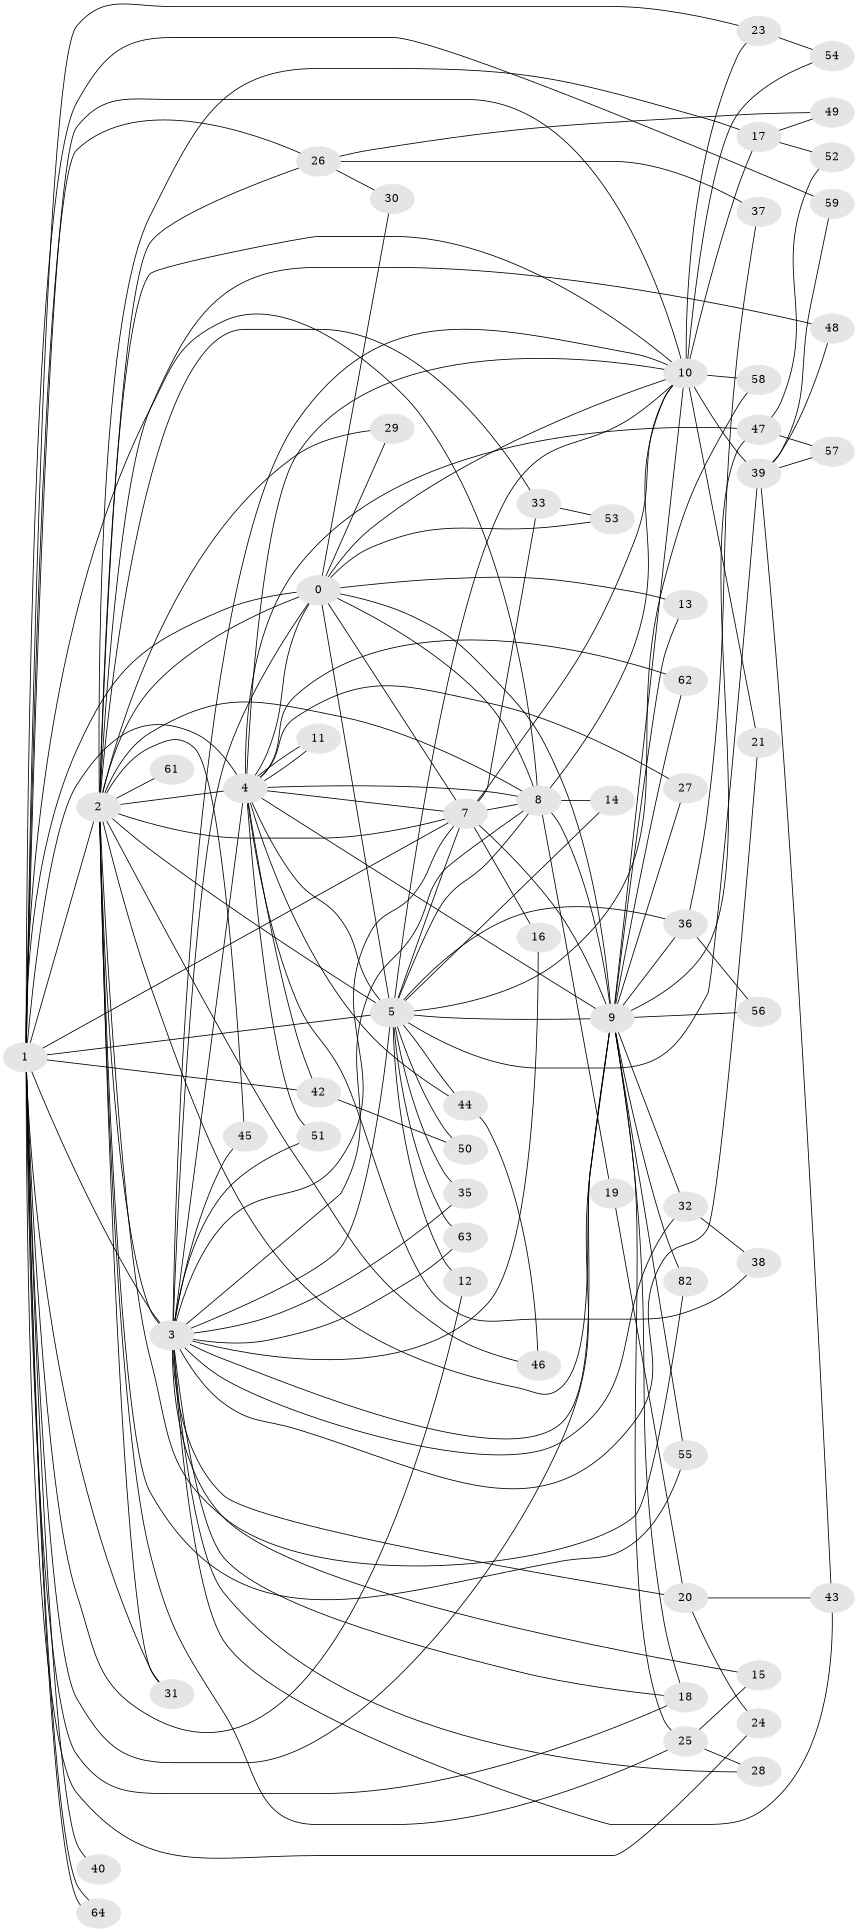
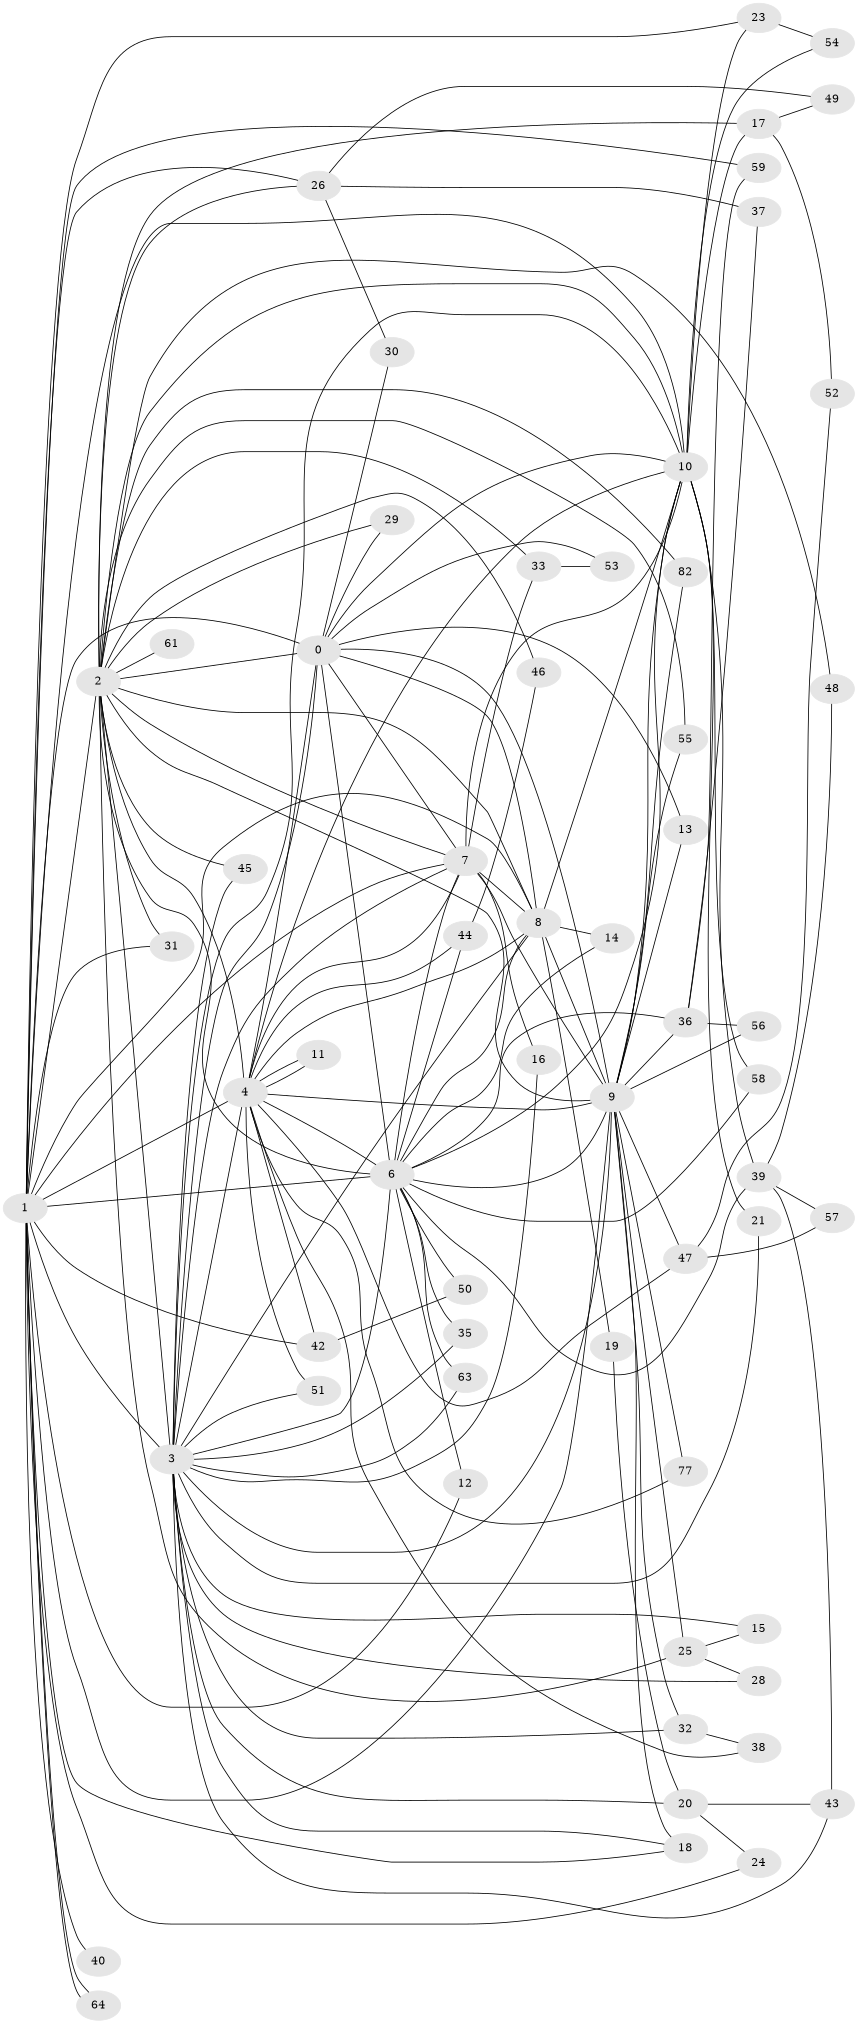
edge "59" -- "39": now "59" -- "36"
node "62": removed
node "27": label "27" -> "77"
node "5": label "5" -> "6"
